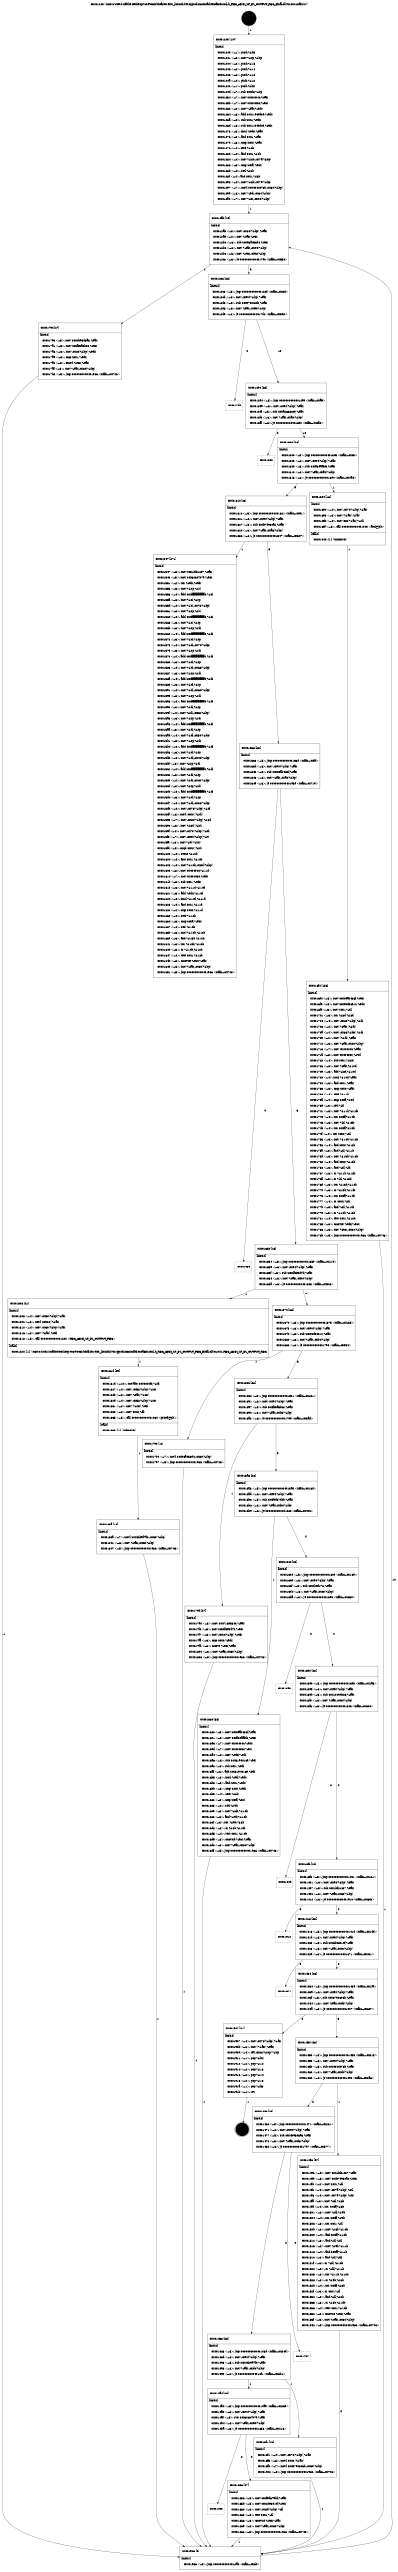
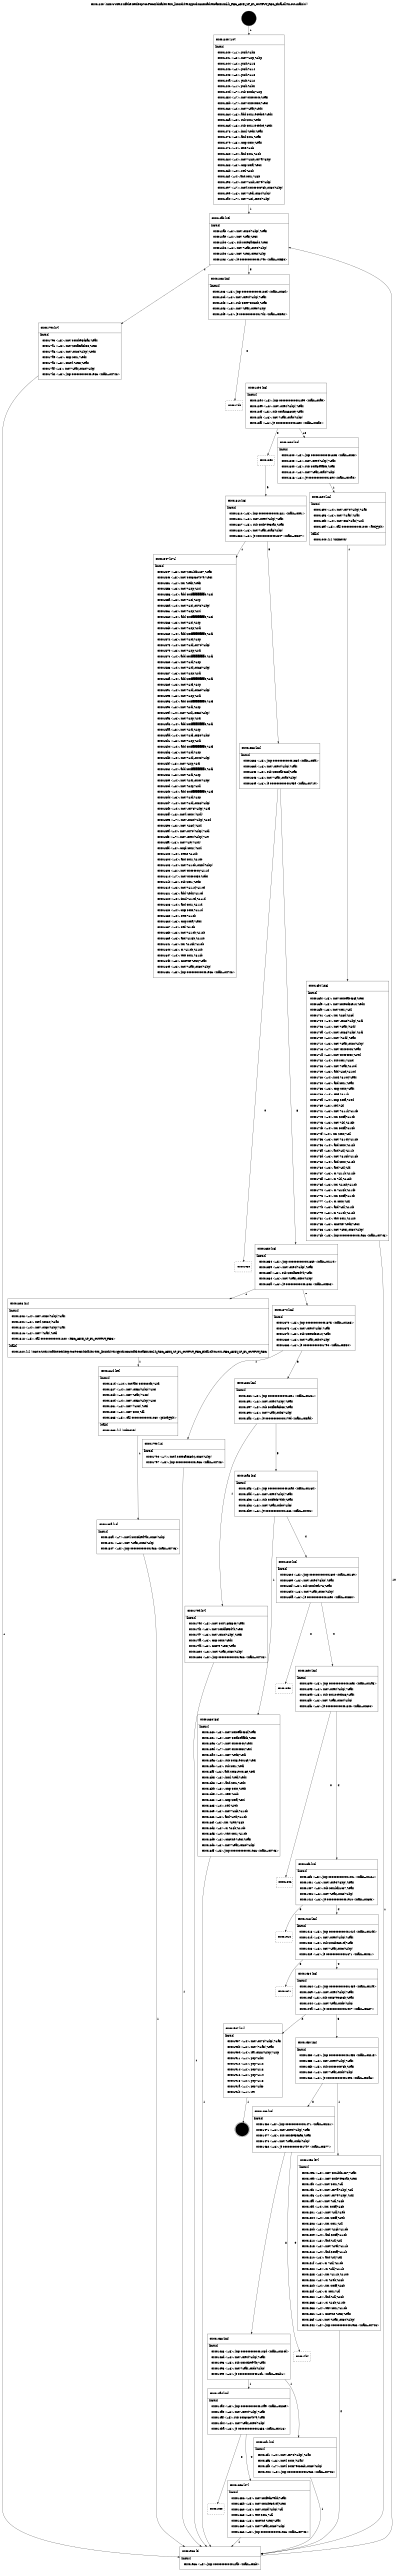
edge "0x4012c8 [28]" -> "0x4012e4 [28]": removed, label "10"
edge "0x401300 [28]" -> "0x40131c [28]": now "0x4018e0" -> "0x40131c [28]"
